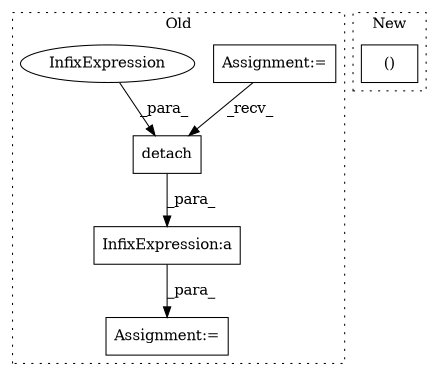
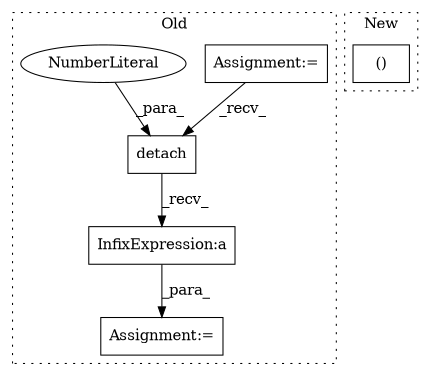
node "InfixExpression": label "InfixExpression" -> "NumberLiteral"
edge "detach" -> "InfixExpression:a": label "_para_" -> "_recv_"
